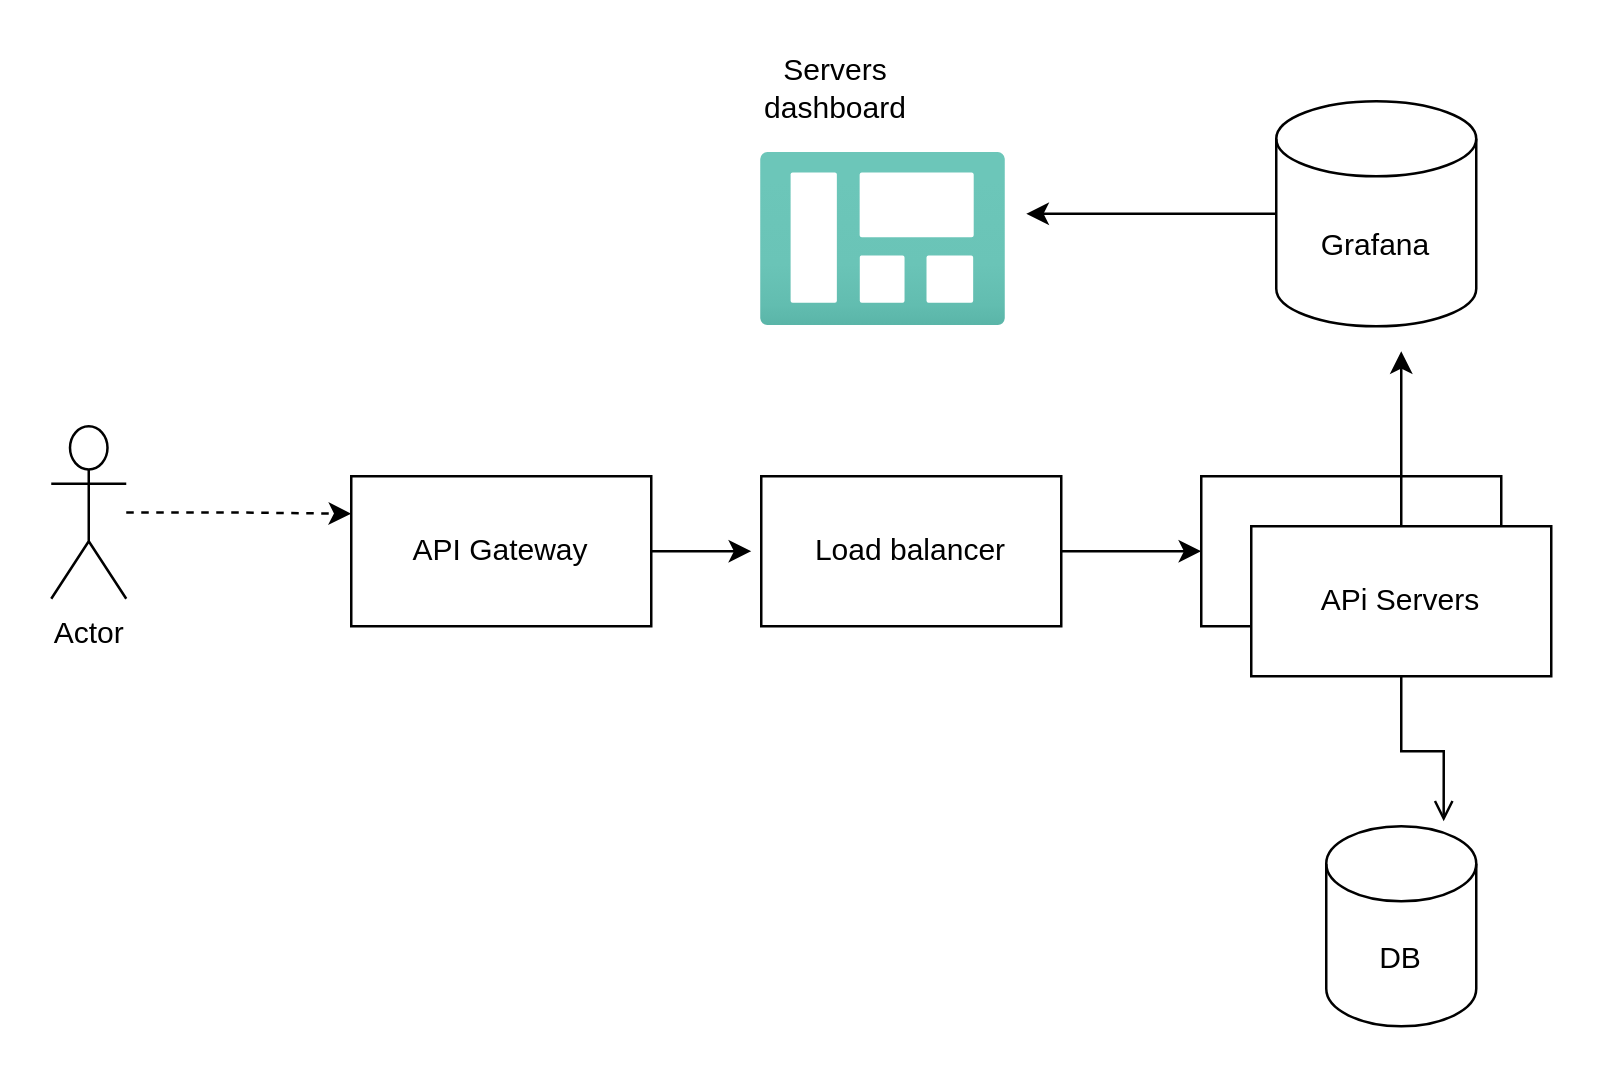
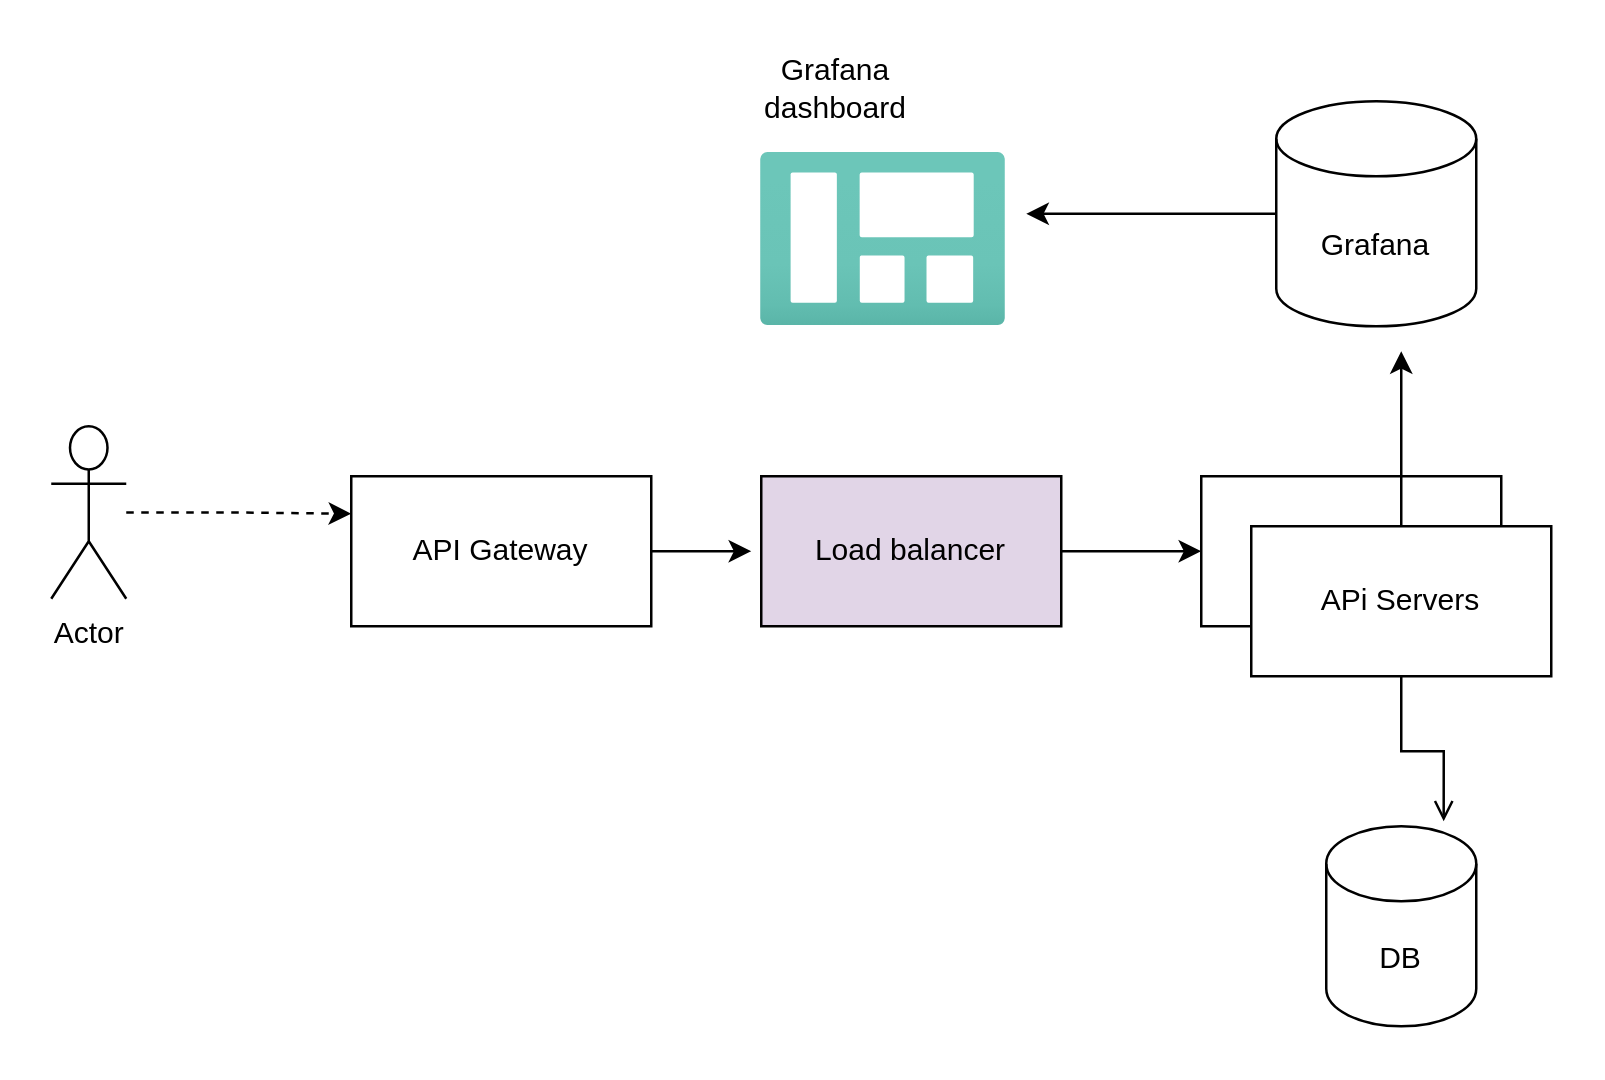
node "Servers dashboard": label "Servers dashboard" -> "Grafana dashboard"
node "Load balancer": fillcolor #ffffff -> #e1d5e7
